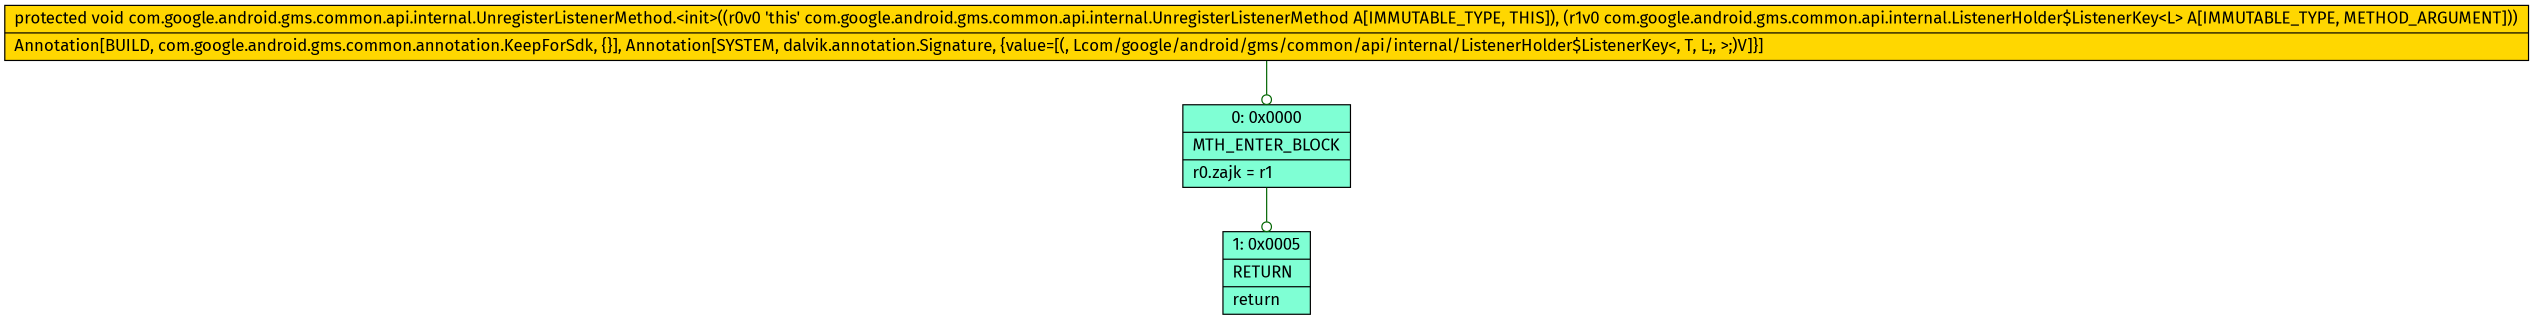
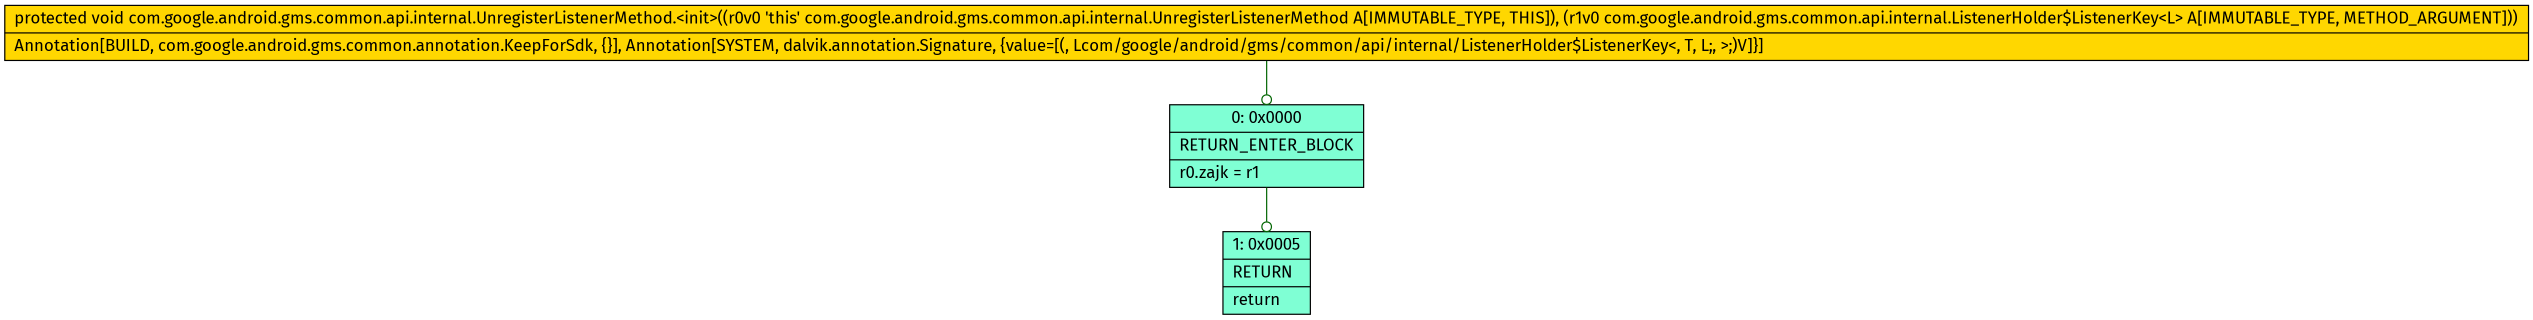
node "0: 0x0000": text "MTH_ENTER_BLOCK" -> "RETURN_ENTER_BLOCK"
